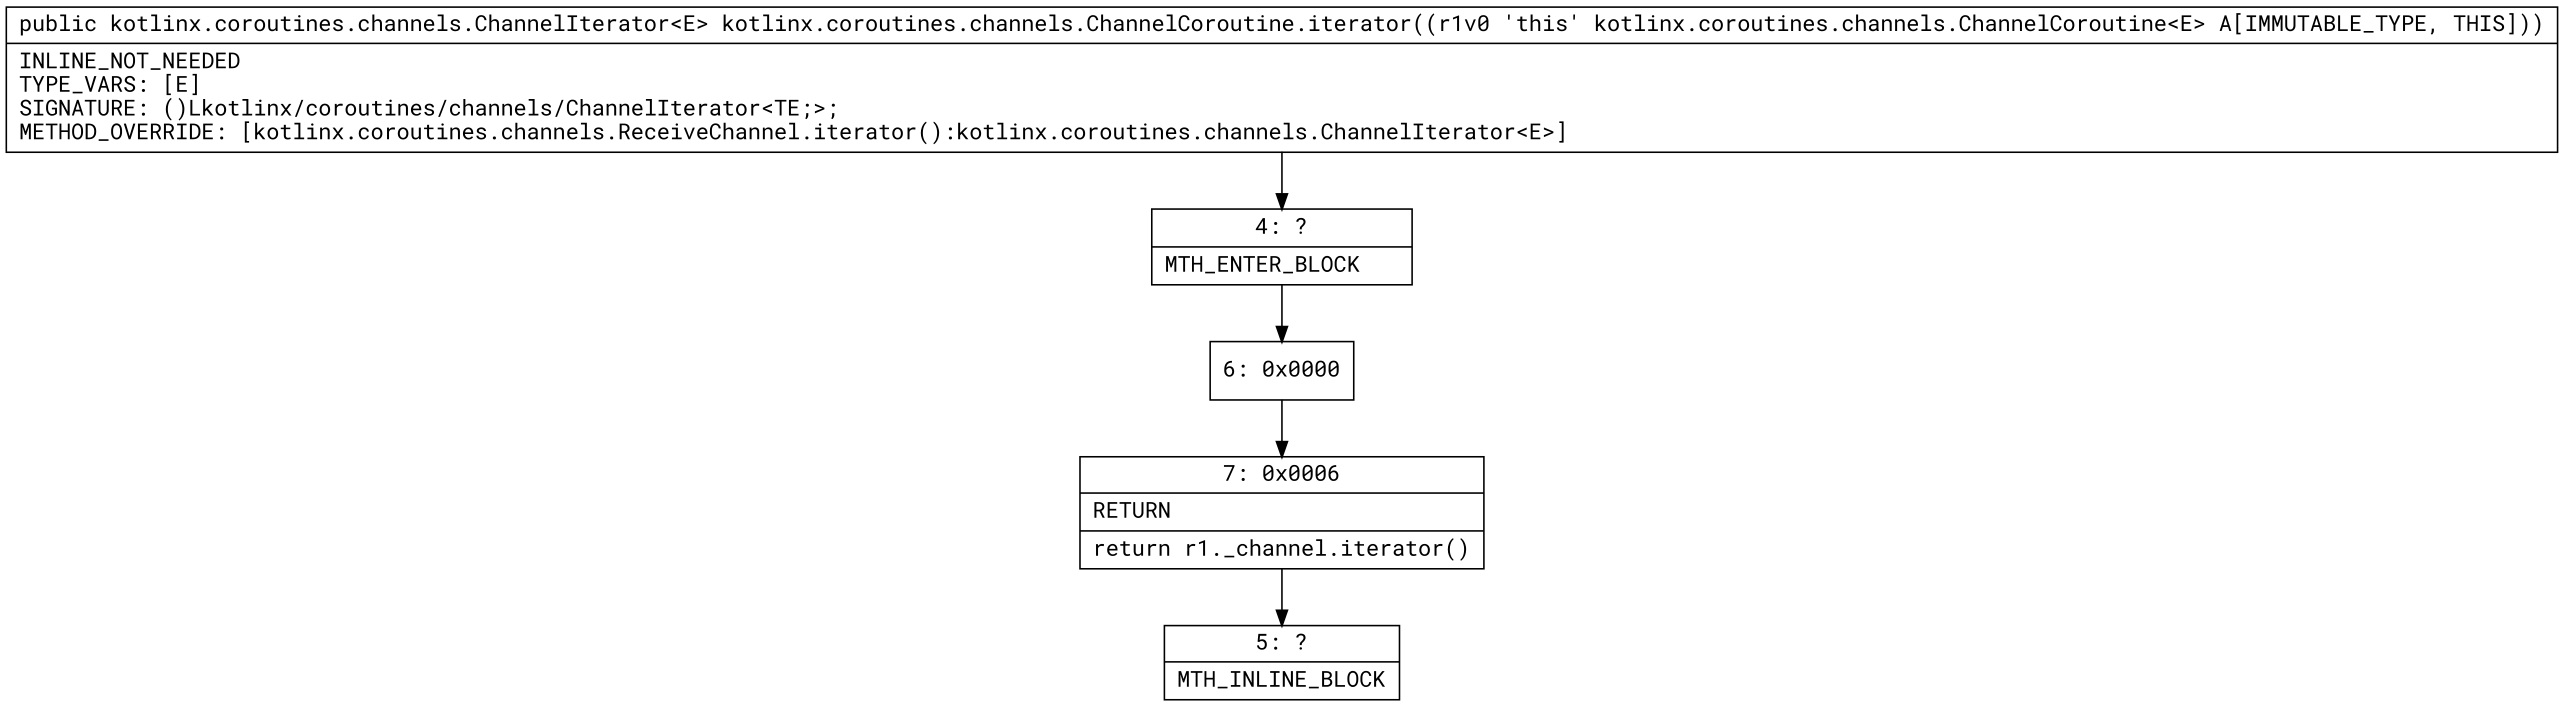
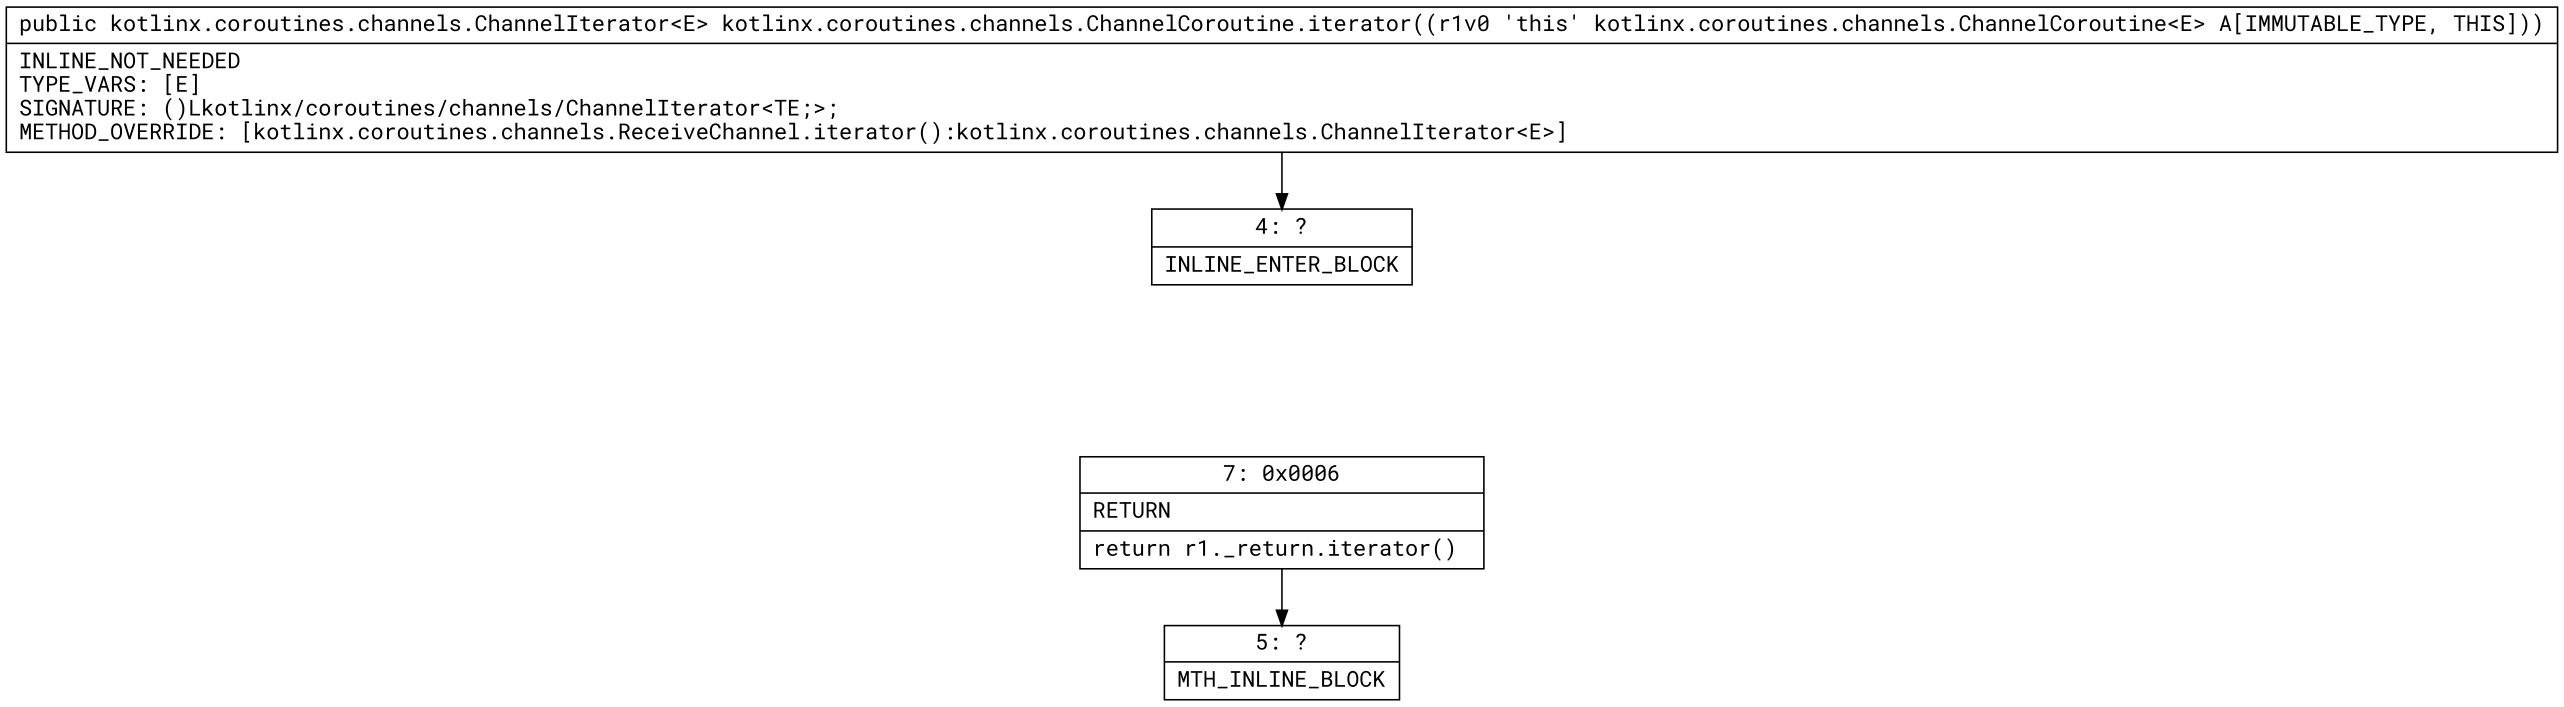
node "4: ?": text "MTH_ENTER_BLOCK" -> "INLINE_ENTER_BLOCK"
node "6: 0x0000": removed
node "7: 0x0006": text "return r1._channel.iterator()" -> "return r1._return.iterator()"
